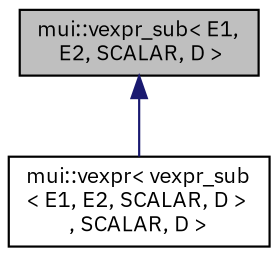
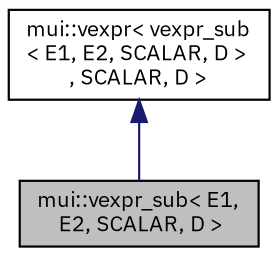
edge "mui::vexpr< vexpr_sub < E1, E2, SCALAR, D > , SCALAR, D >" -> "mui::vexpr_sub< E1, E2, SCALAR, D >": reversed
